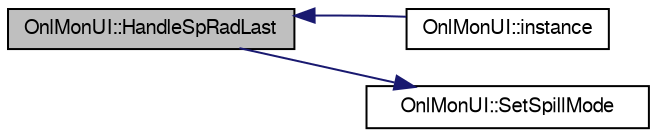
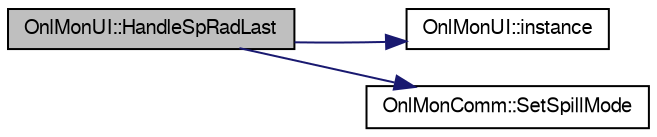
edge "OnlMonUI::instance" -> "OnlMonUI::HandleSpRadLast": reversed
node "OnlMonUI::SetSpillMode": label "OnlMonUI::SetSpillMode" -> "OnlMonComm::SetSpillMode"
